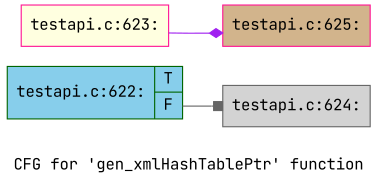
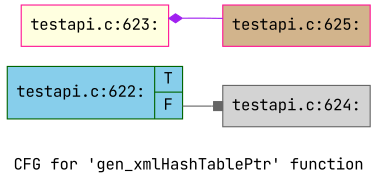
edge "testapi.c:623:" -> "testapi.c:625:": reversed
